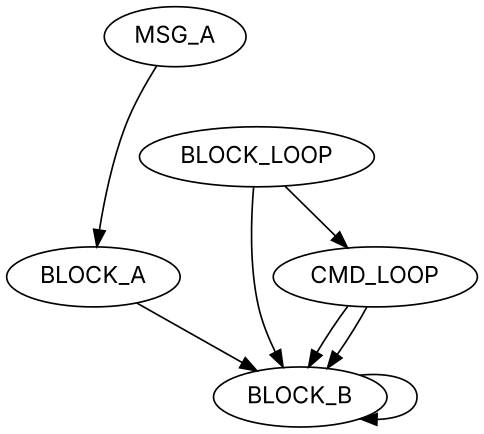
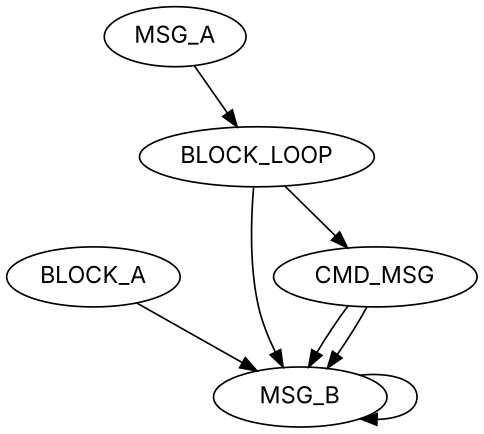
edge "MSG_A" -> "BLOCK_A": now "MSG_A" -> "BLOCK_LOOP"
node "CMD_LOOP": label "CMD_LOOP" -> "CMD_MSG"
node "BLOCK_B": label "BLOCK_B" -> "MSG_B"
